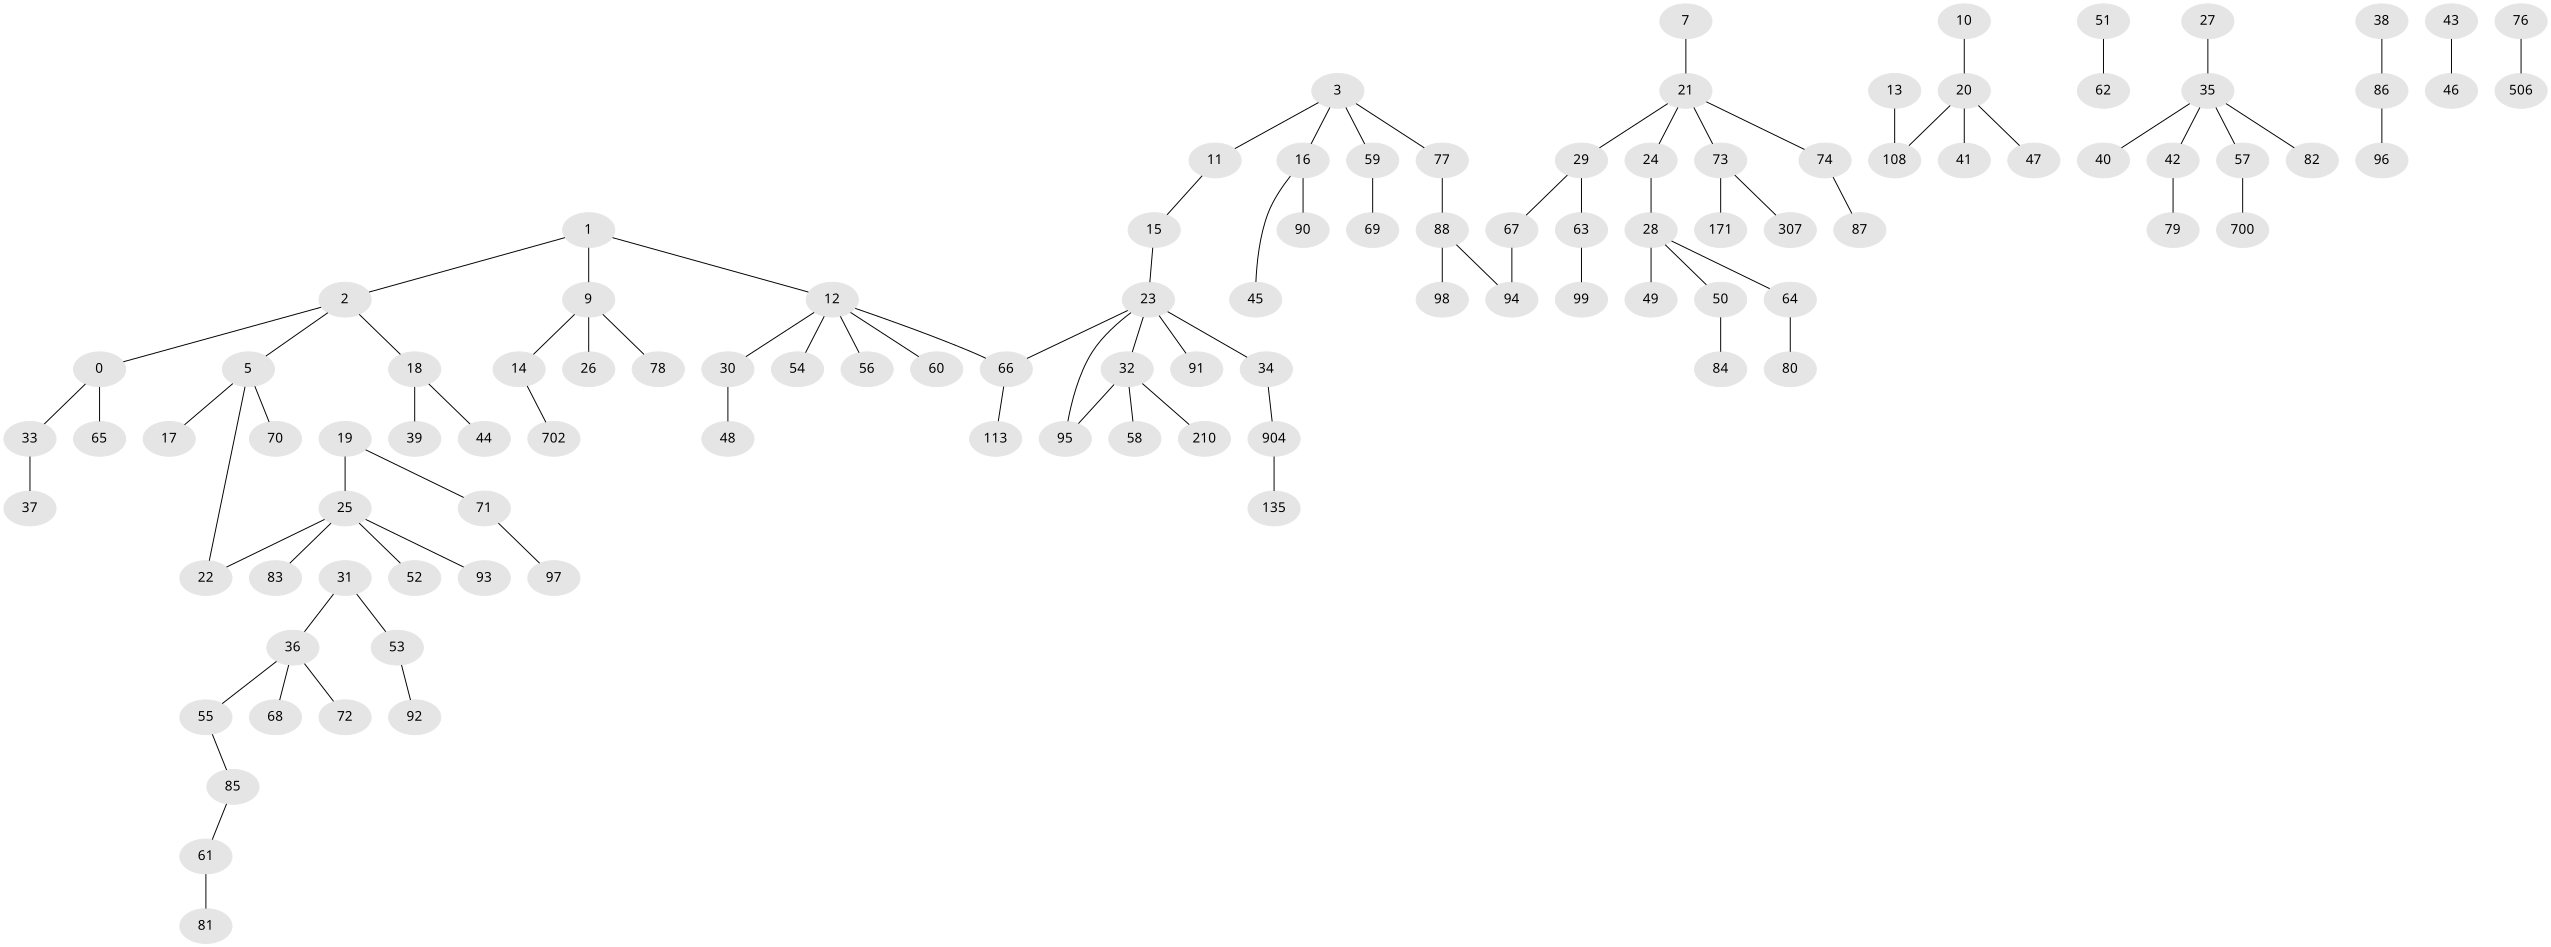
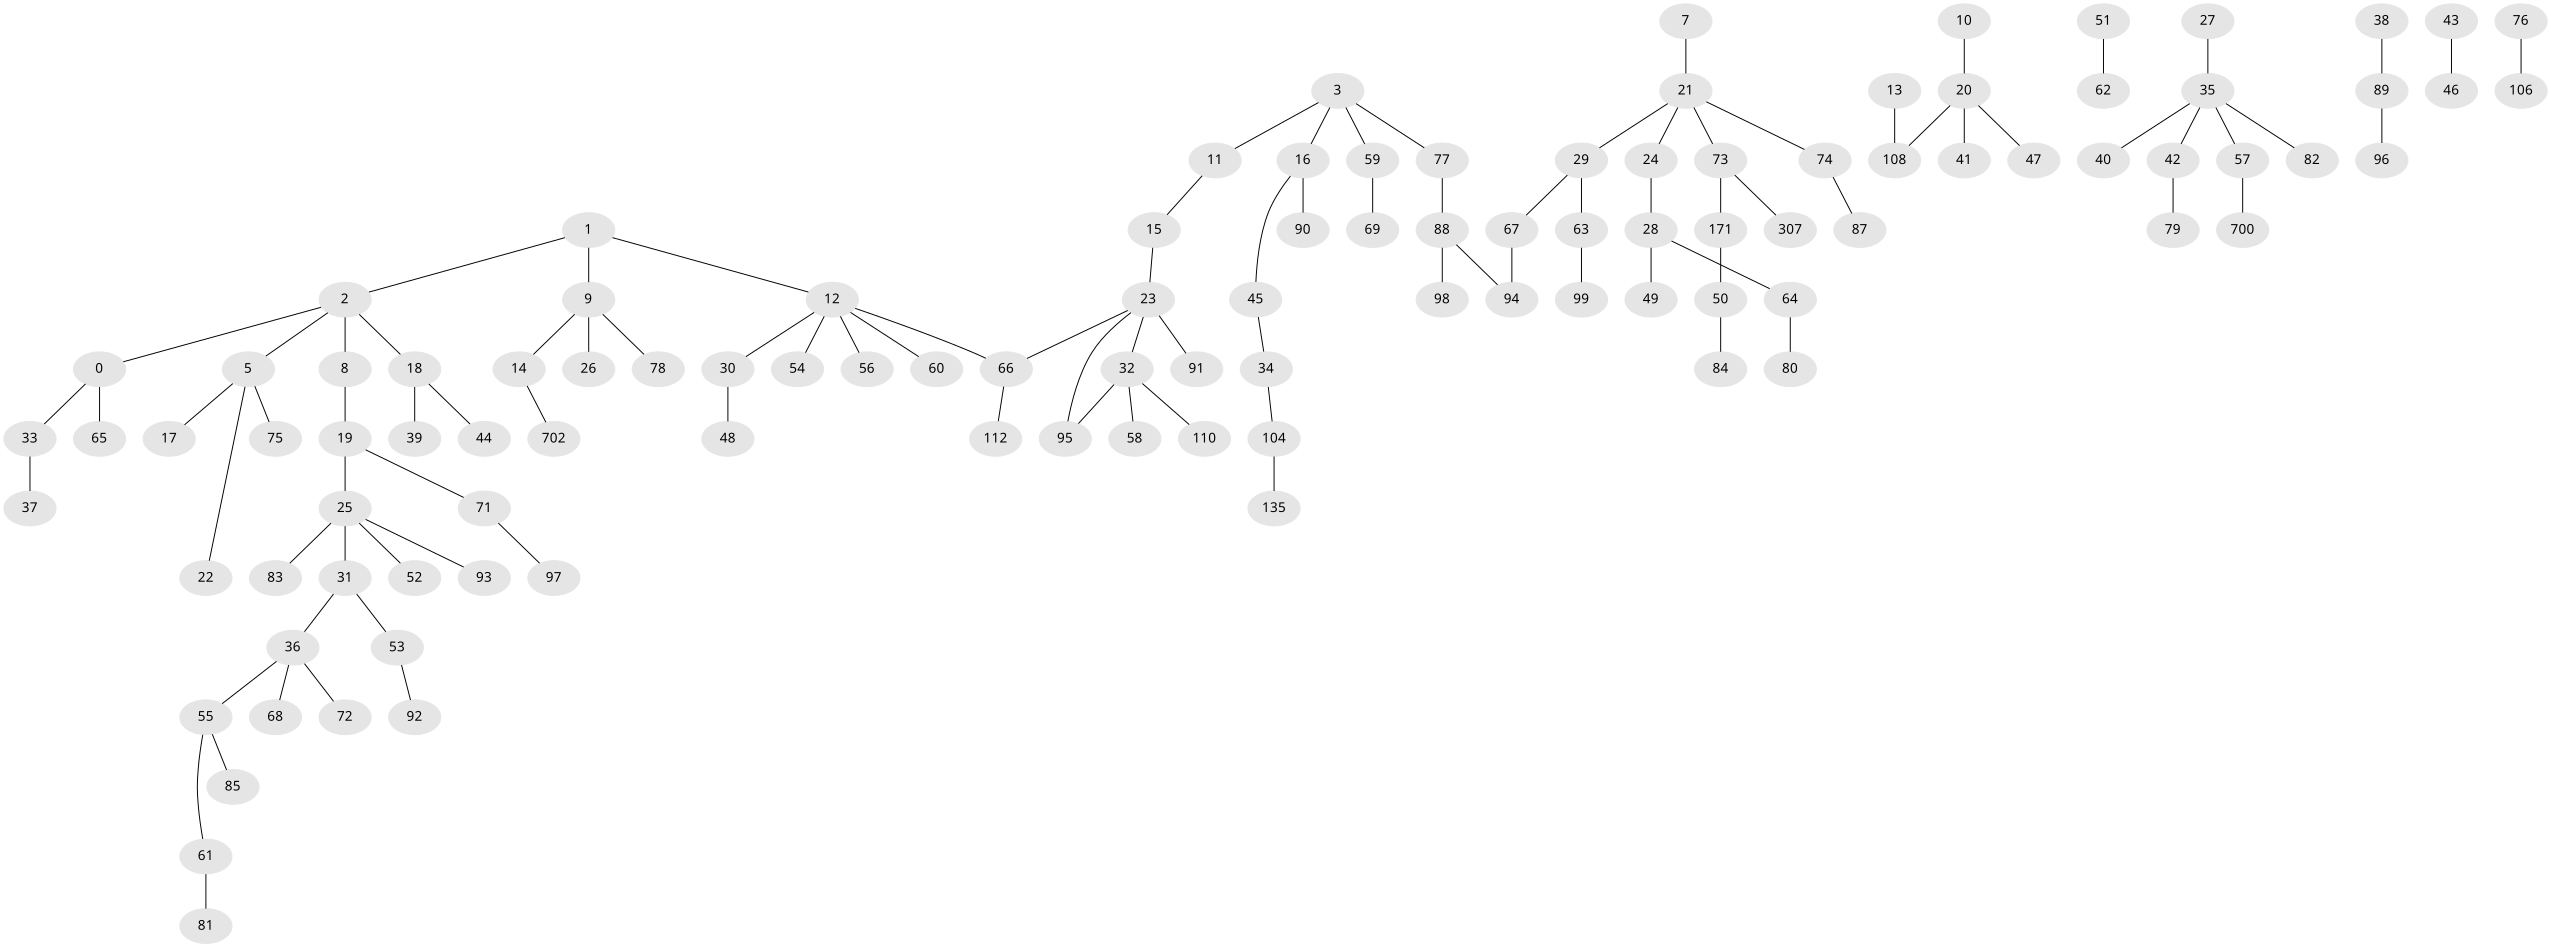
node "86": label "86" -> "89"
node "506": label "506" -> "106"
edge "28" -- "50": now "171" -- "50"
edge "23" -- "34": now "45" -- "34"
node "8": added
node "70": label "70" -> "75"
node "113": label "113" -> "112"
node "210": label "210" -> "110"
node "904": label "904" -> "104"
edge "25" -- "22": now "25" -- "31"
edge "85" -- "61": now "55" -- "61"
